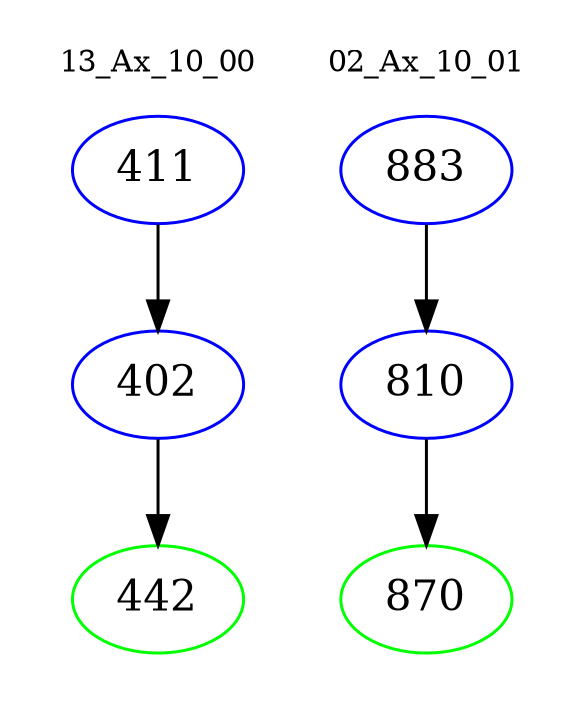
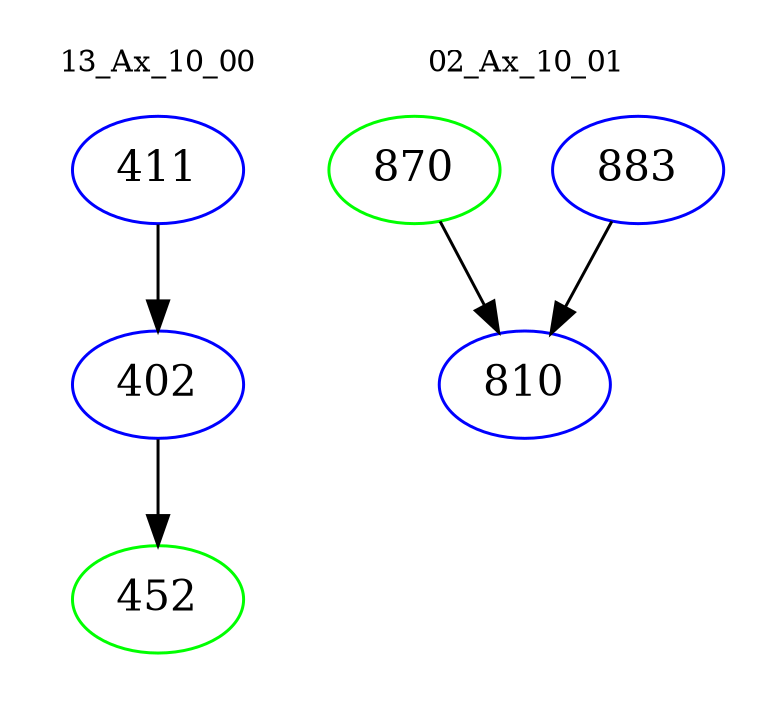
edge "810" -> "870": reversed
node "442": label "442" -> "452"
